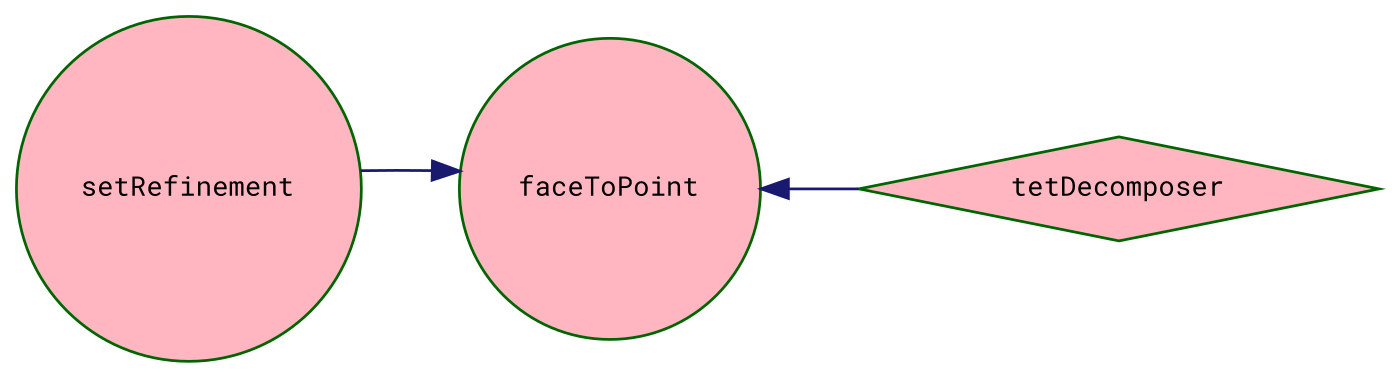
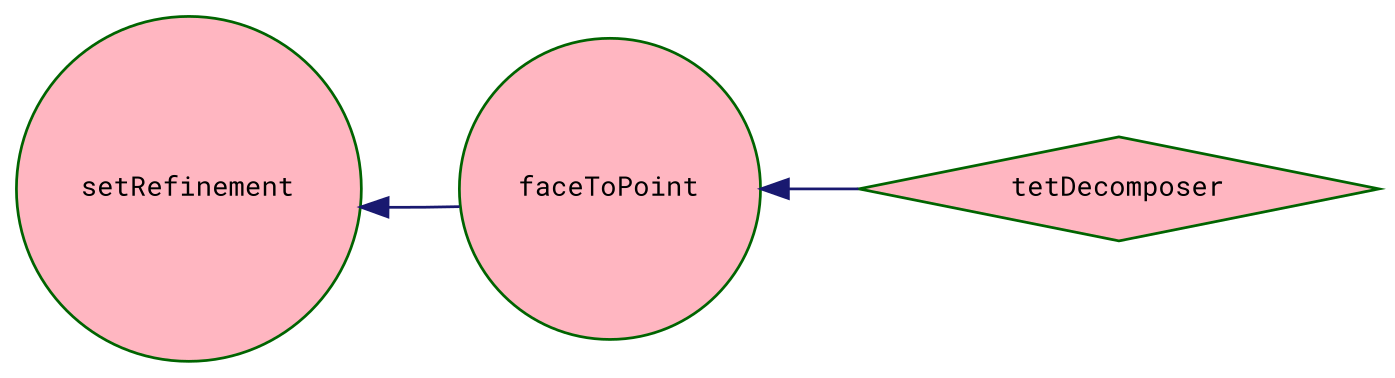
edge "setRefinement" -> "faceToPoint": reversed
